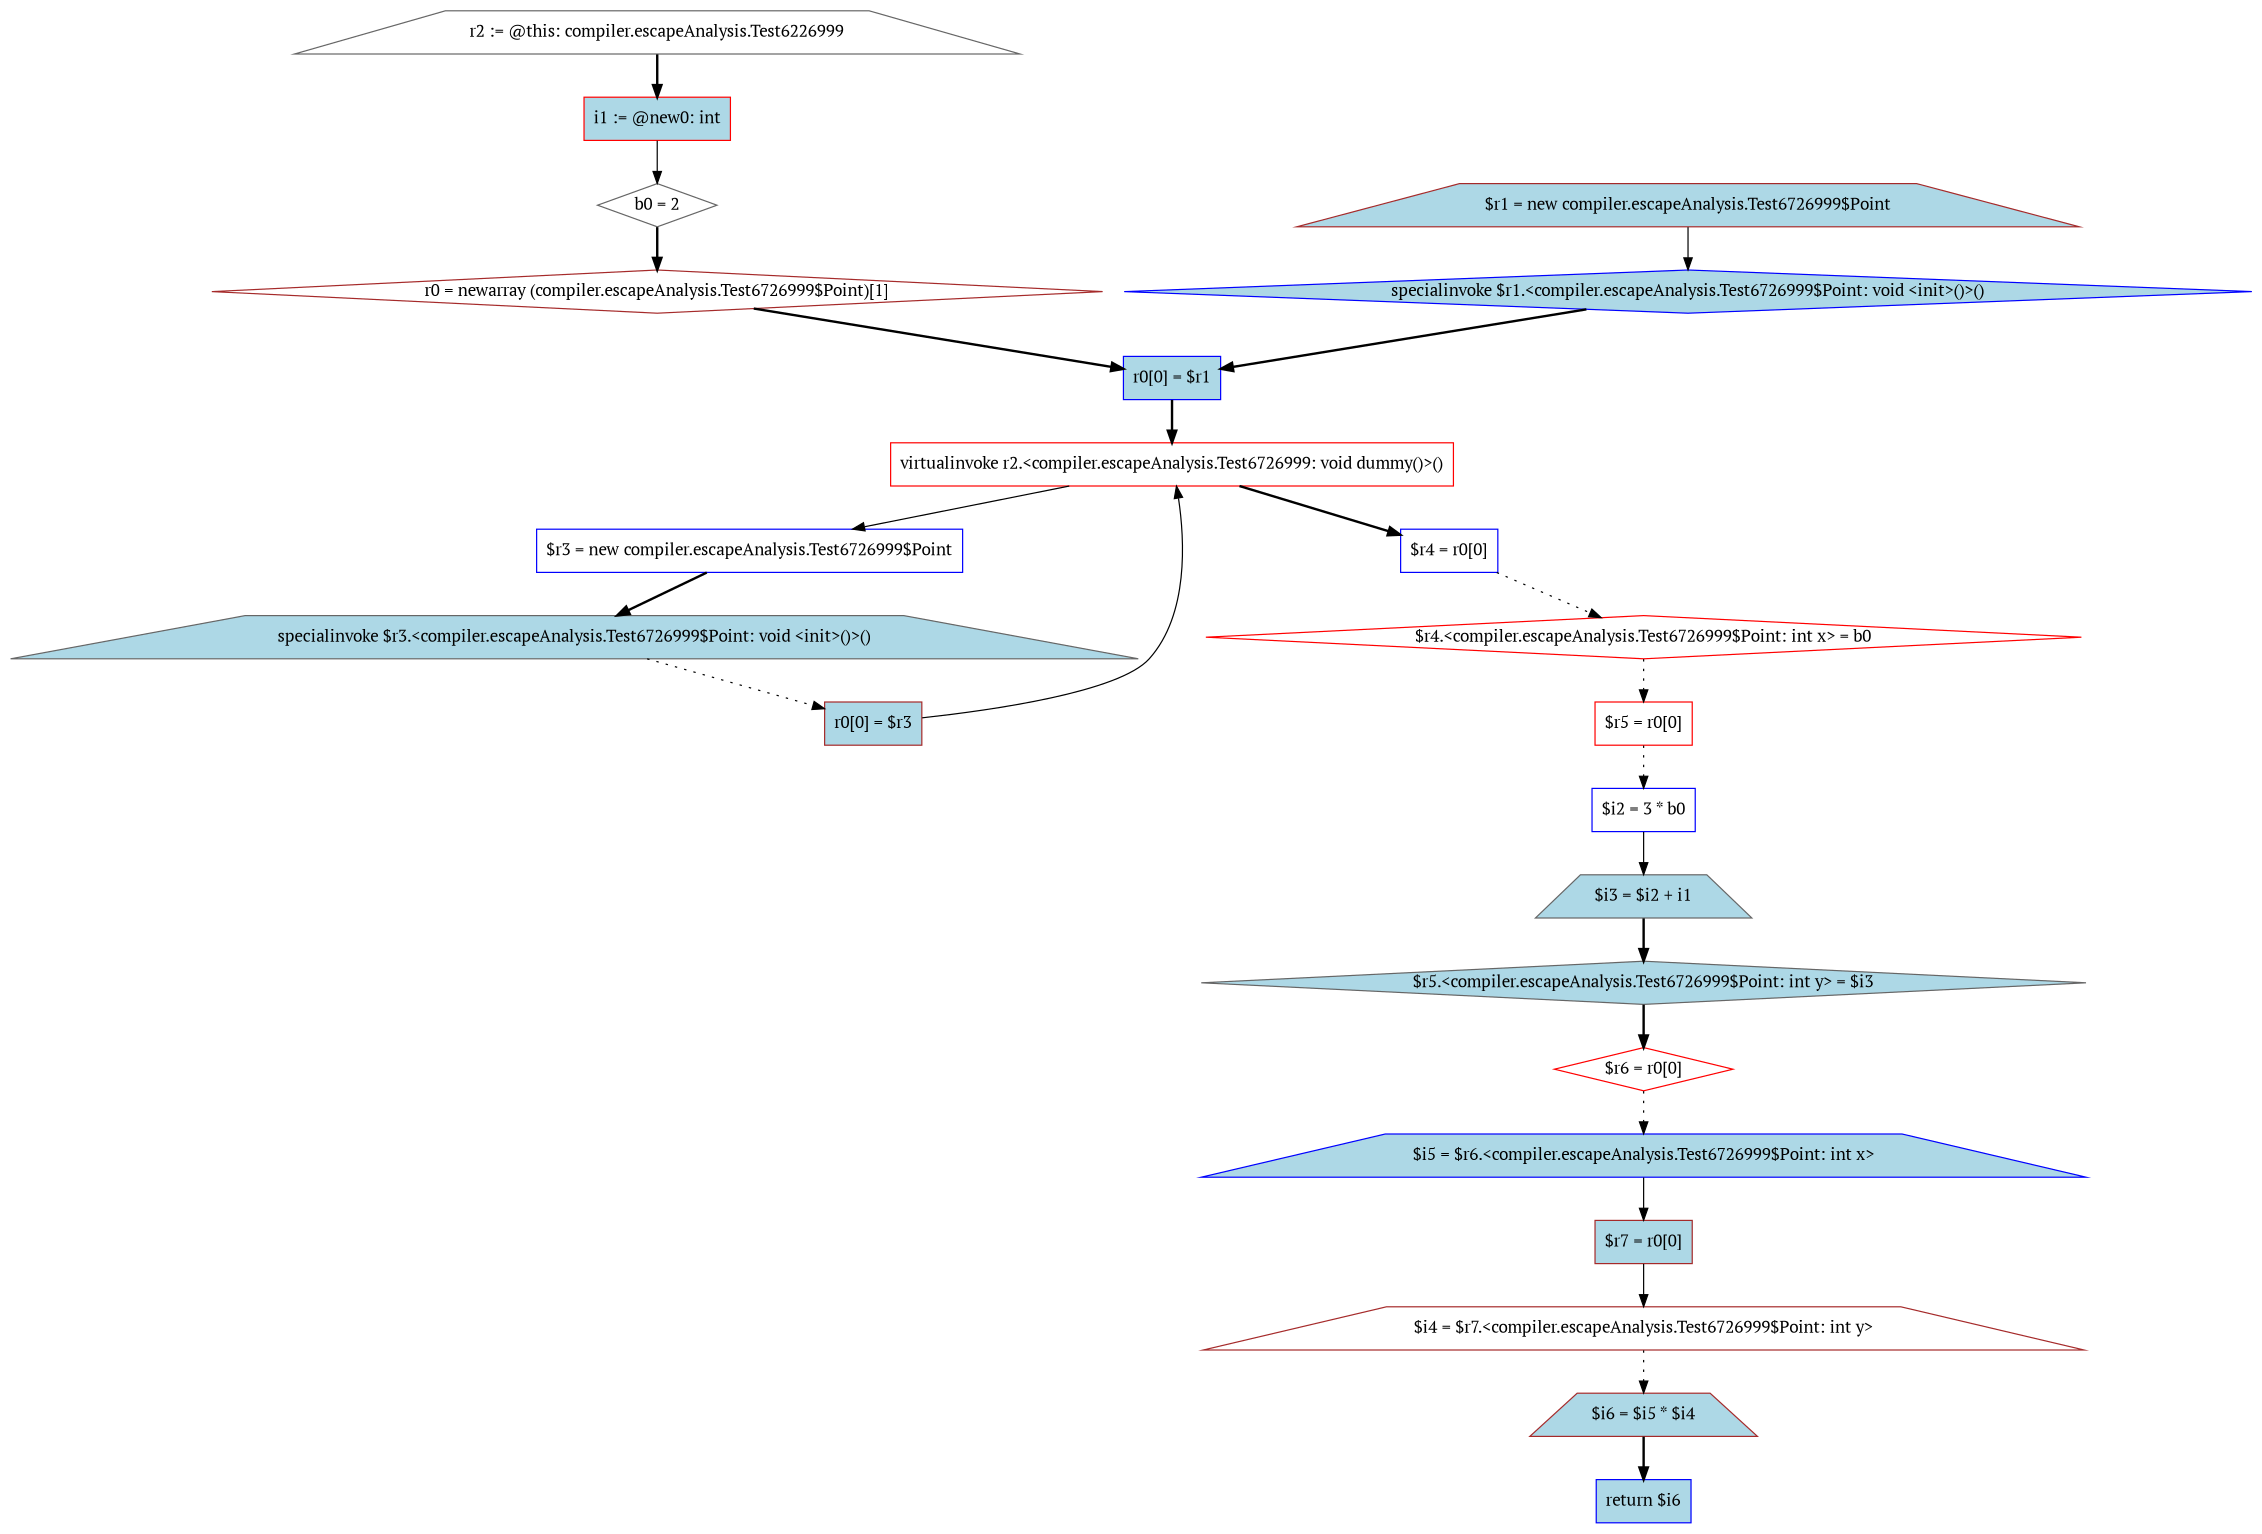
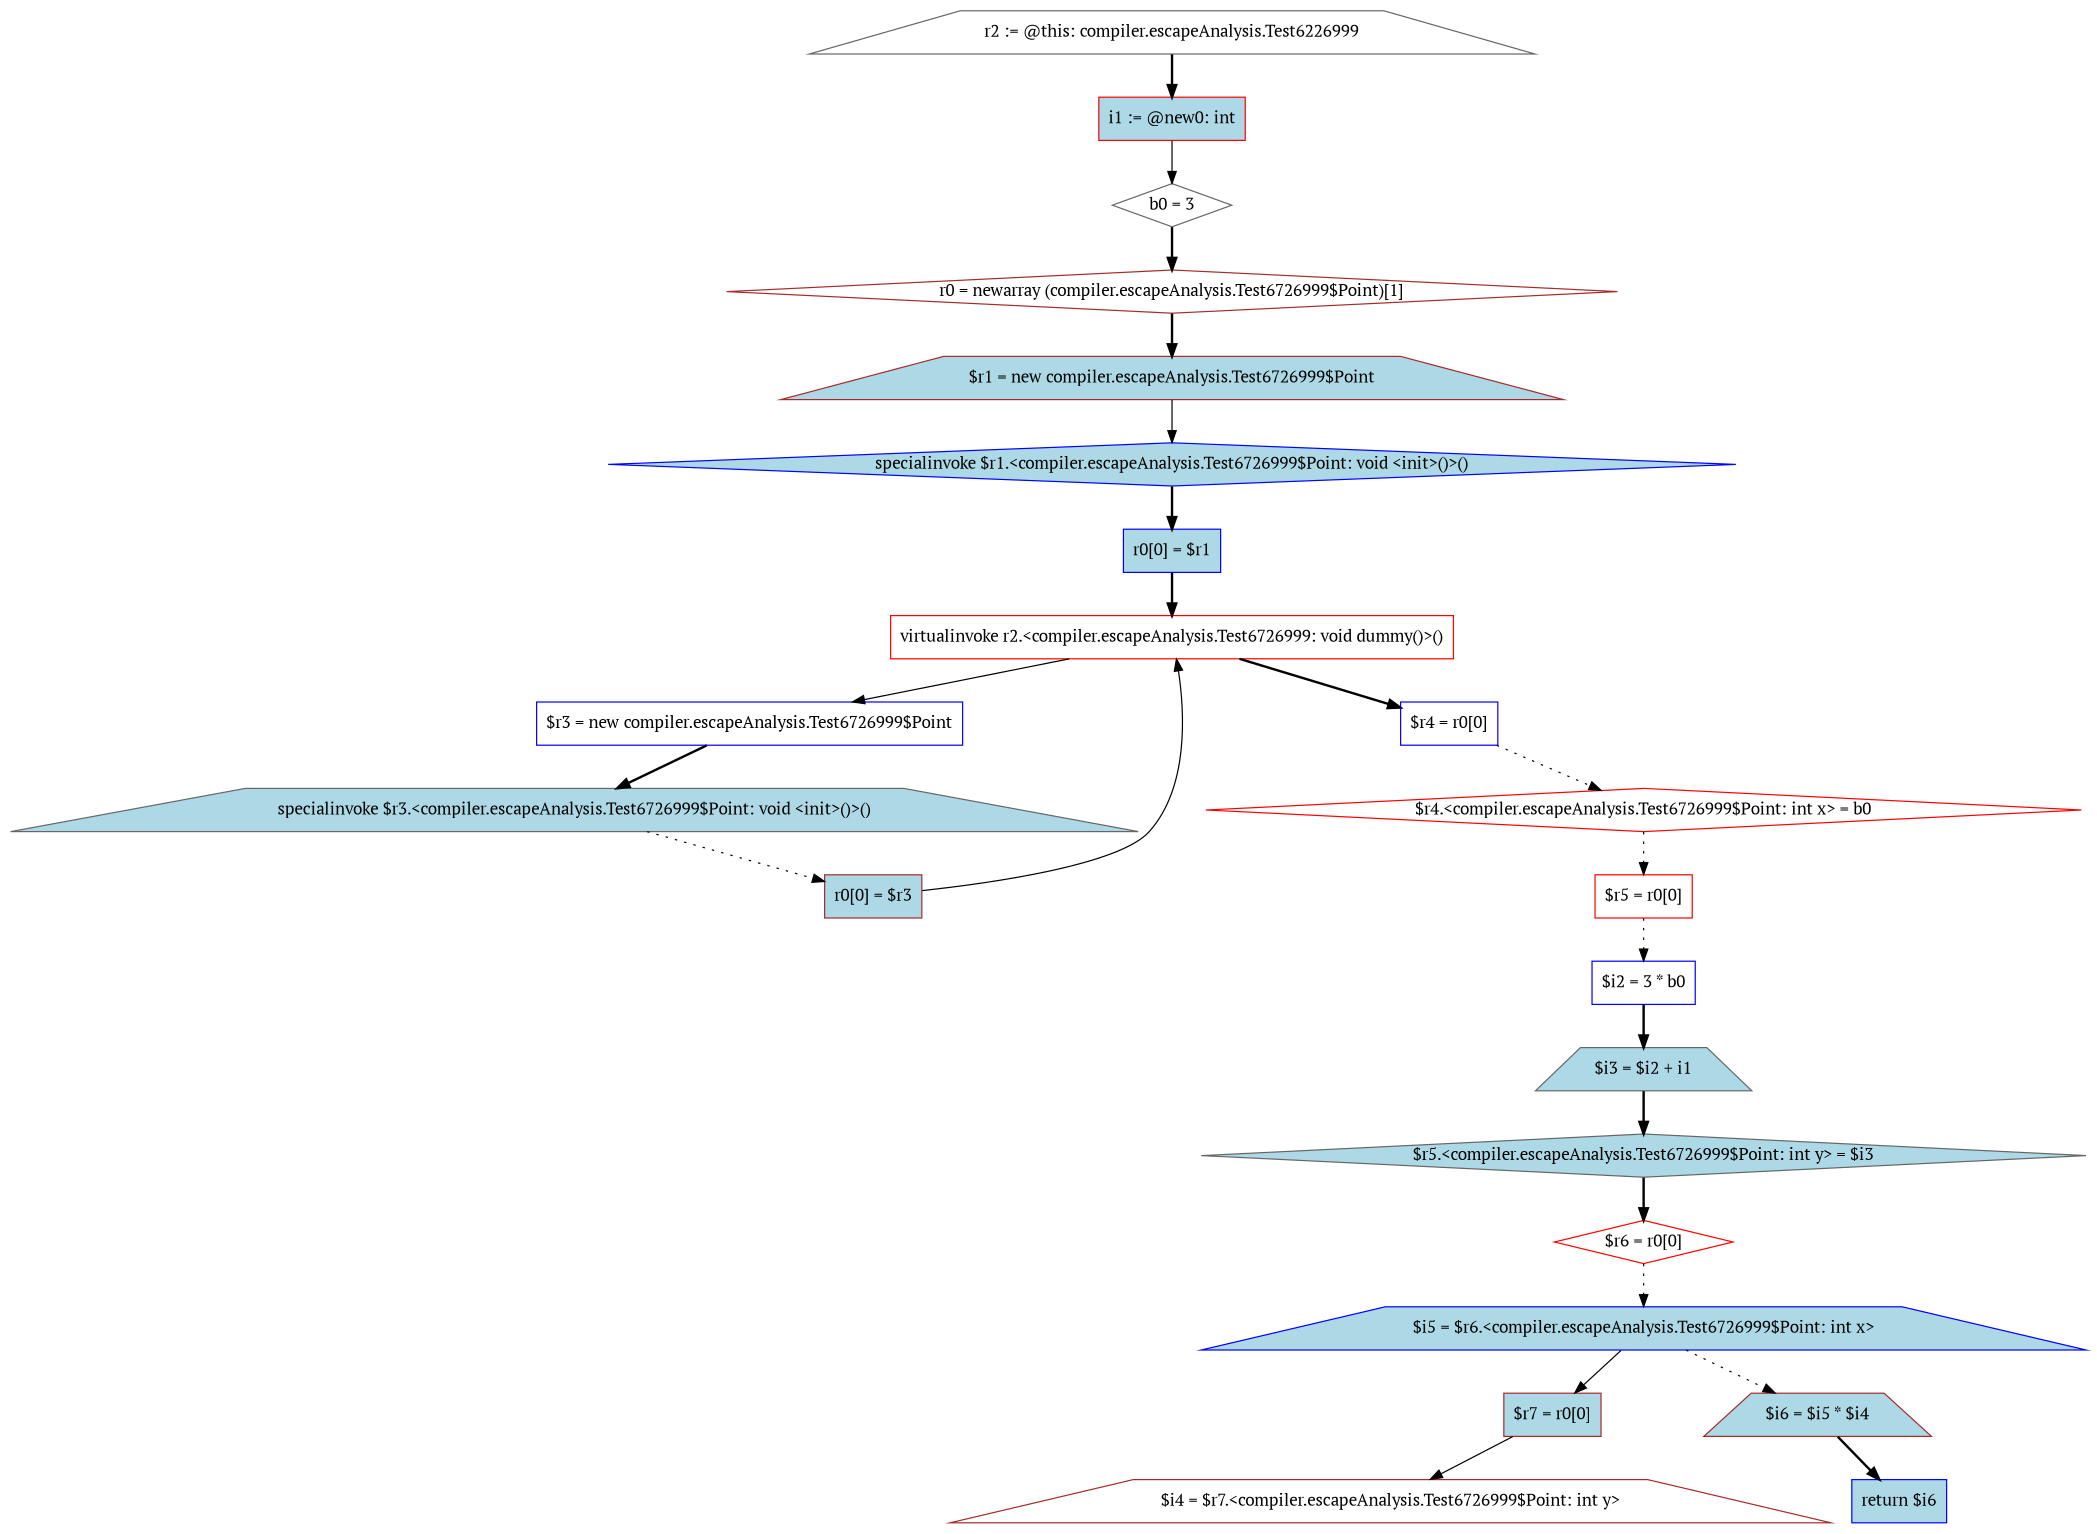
node "b0 = 2": label "b0 = 2" -> "b0 = 3"
edge "r0 = newarray (compiler.escapeAnalysis.Test6726999$Point)[1]" -> "r0[0] = $r1": now "r0 = newarray (compiler.escapeAnalysis.Test6726999$Point)[1]" -> "$r1 = new compiler.escapeAnalysis.Test6726999$Point"
edge "$i2 = 3 * b0" -> "$i3 = $i2 + i1": style solid -> bold
edge "$i4 = $r7.<compiler.escapeAnalysis.Test6726999$Point: int y>" -> "$i6 = $i5 * $i4": now "$i5 = $r6.<compiler.escapeAnalysis.Test6726999$Point: int x>" -> "$i6 = $i5 * $i4"
